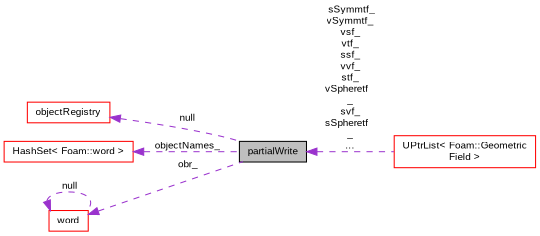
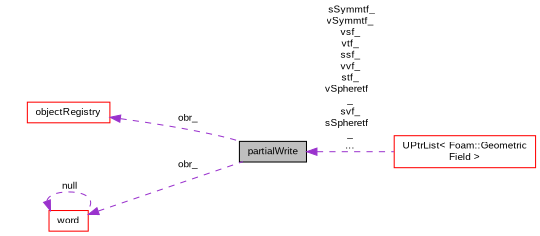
edge "partialWrite" -> "objectRegistry": label " null" -> " obr_"
node "HashSet< Foam::word >": removed
